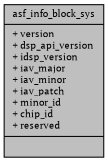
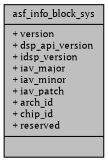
node "asf_info_block_sys": text "+ minor_id" -> "+ arch_id"
